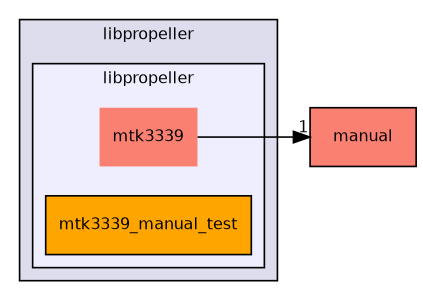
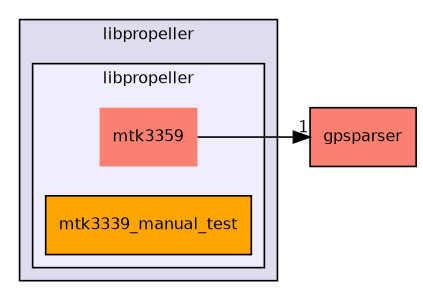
node "mtk3339": label "mtk3339" -> "mtk3359"
node "manual": label "manual" -> "gpsparser"
